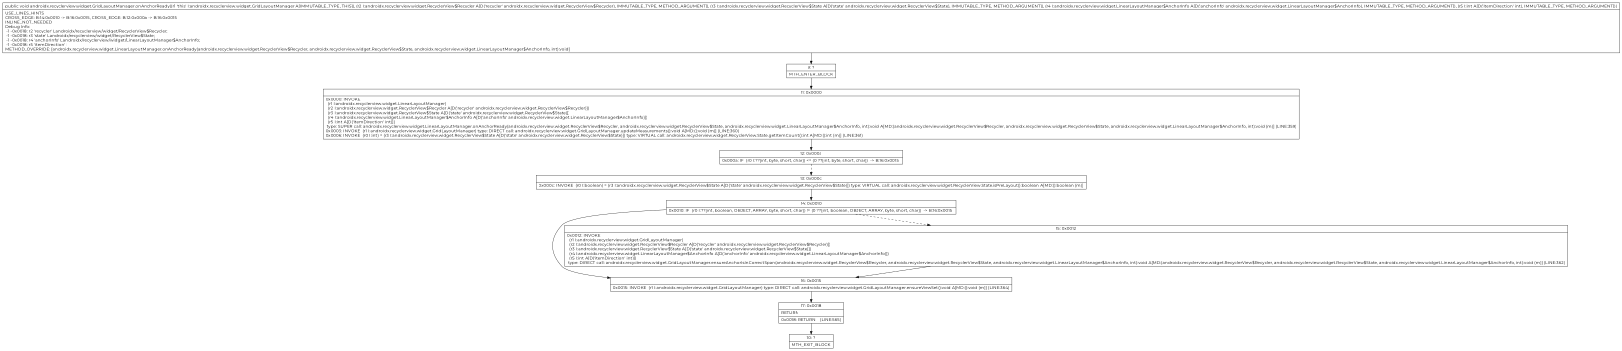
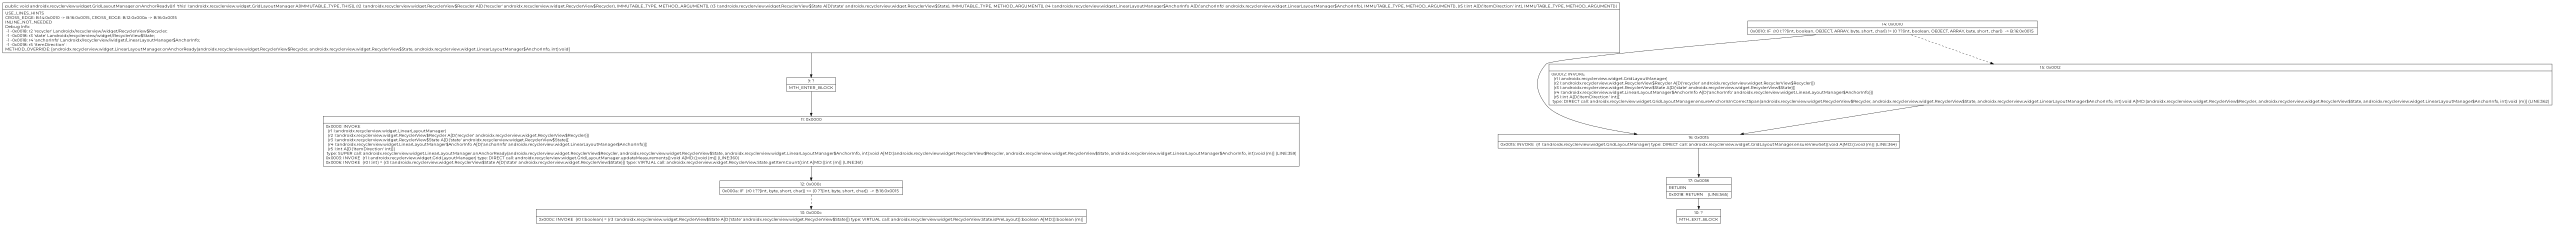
edge "13: 0x000c" -> "14: 0x0010": removed
